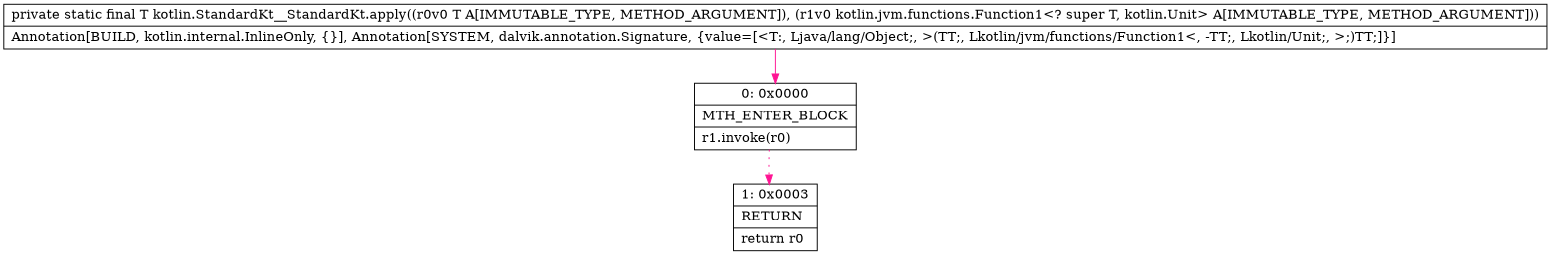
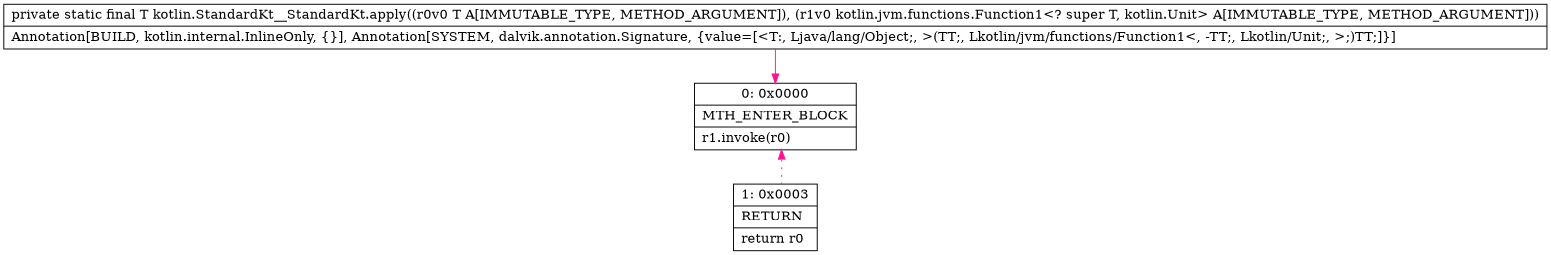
edge "0: 0x0000" -> "1: 0x0003": reversed
